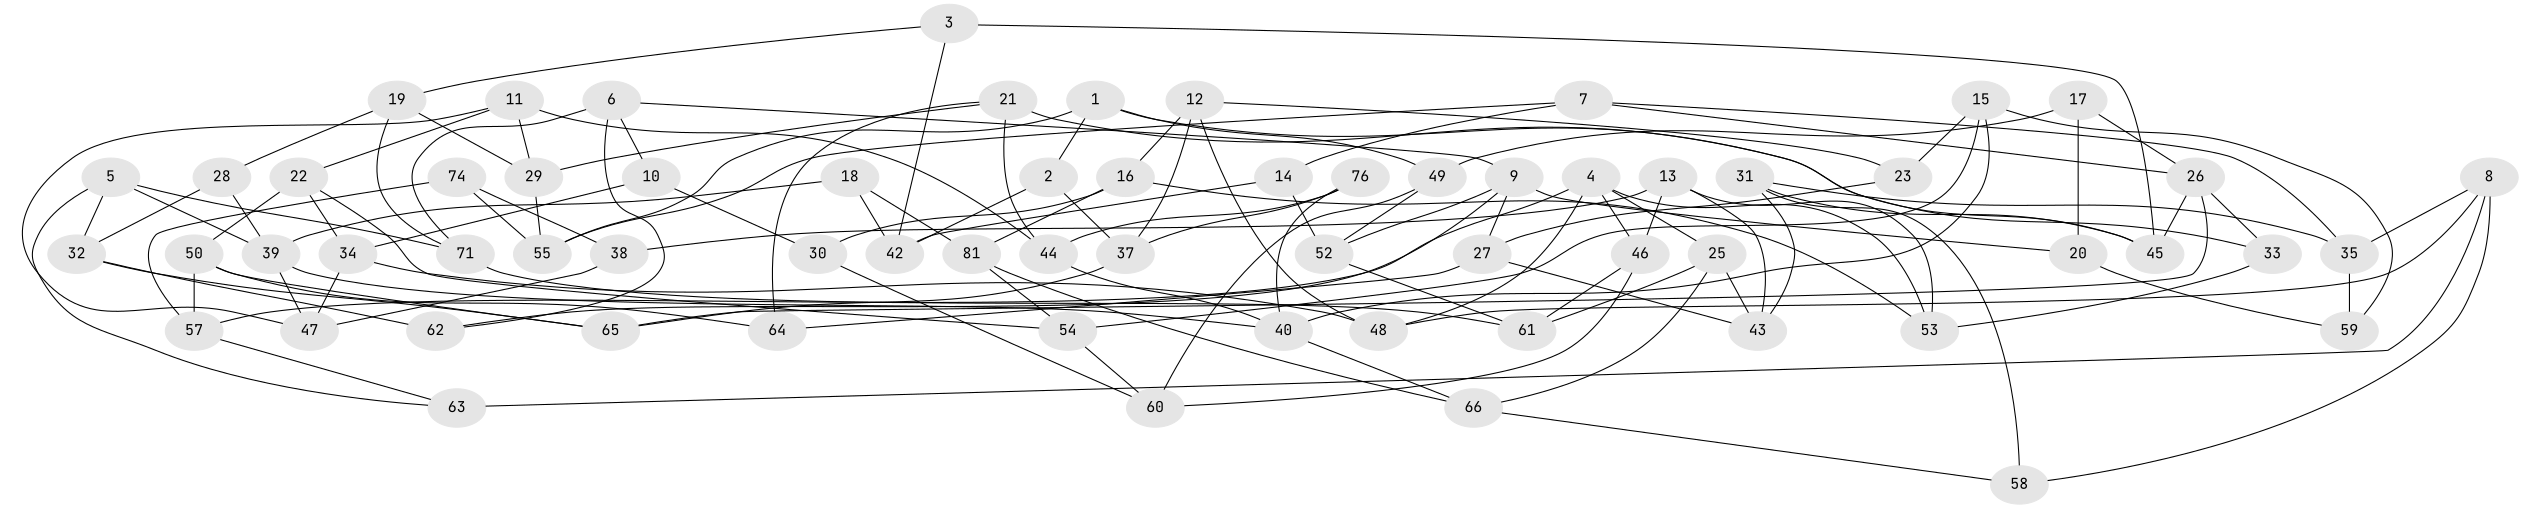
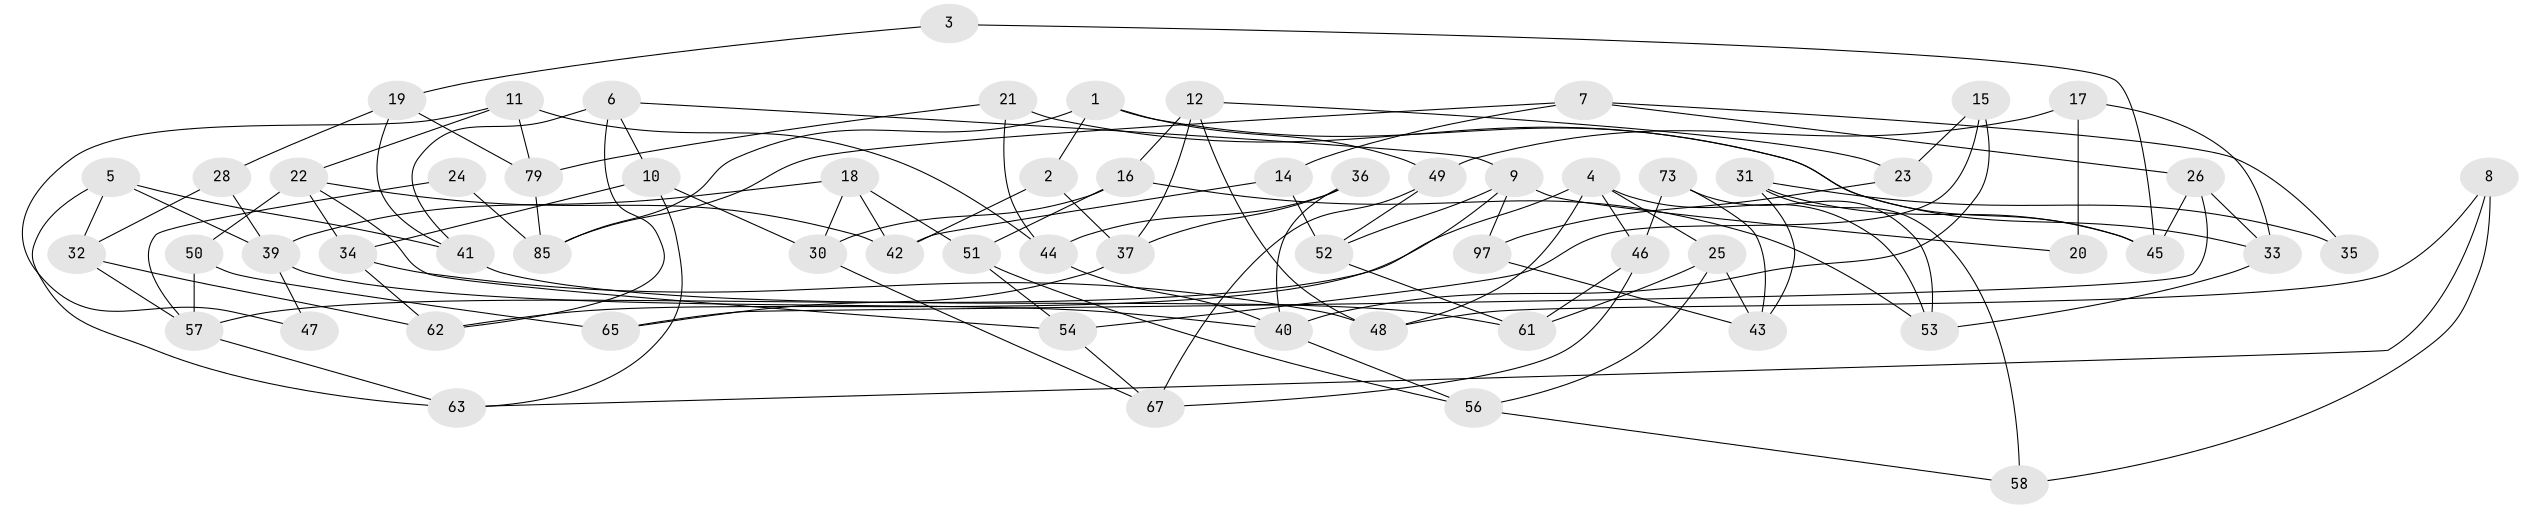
edge "17" -- "26": now "17" -- "33"
edge "3" -- "42": now "22" -- "42"
node "74": label "74" -> "24"
node "29": label "29" -> "79"
node "76": label "76" -> "36"
node "13": label "13" -> "73"
edge "18" -- "30": added
edge "8" -- "35": removed
node "71": label "71" -> "41"
node "55": label "55" -> "85"
node "38": removed
node "81": label "81" -> "51"
node "27": label "27" -> "97"
edge "34" -- "47": now "34" -- "62"
edge "32" -- "65": now "32" -- "57"
node "64": removed
node "59": removed
edge "10" -- "63": added
node "60": label "60" -> "67"
node "66": label "66" -> "56"
